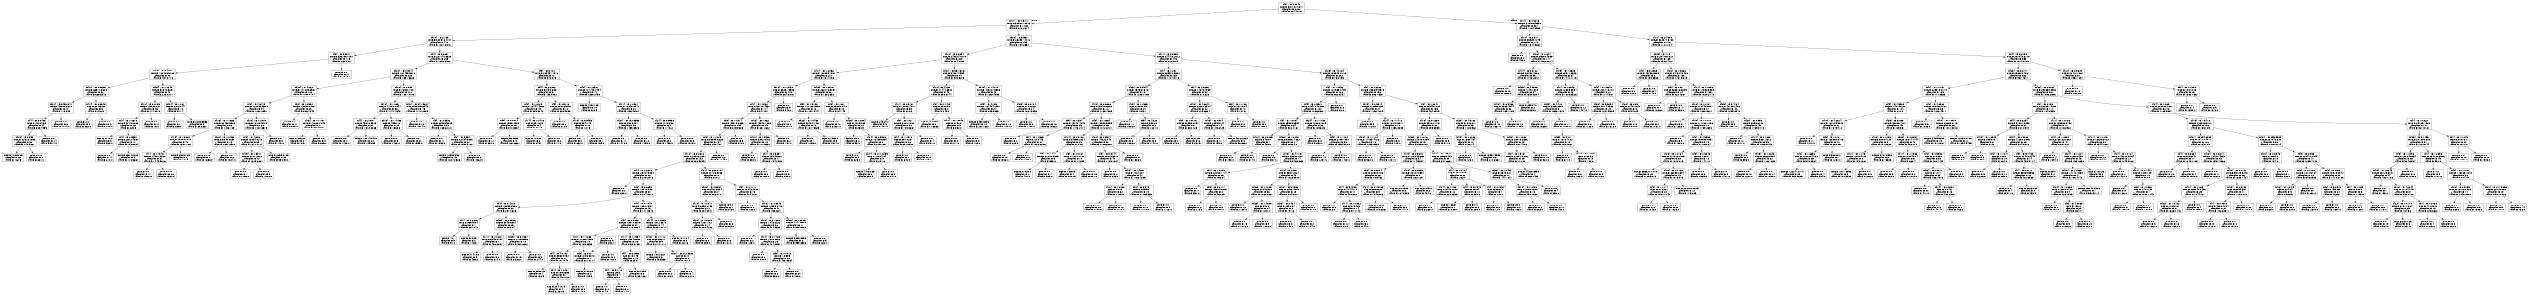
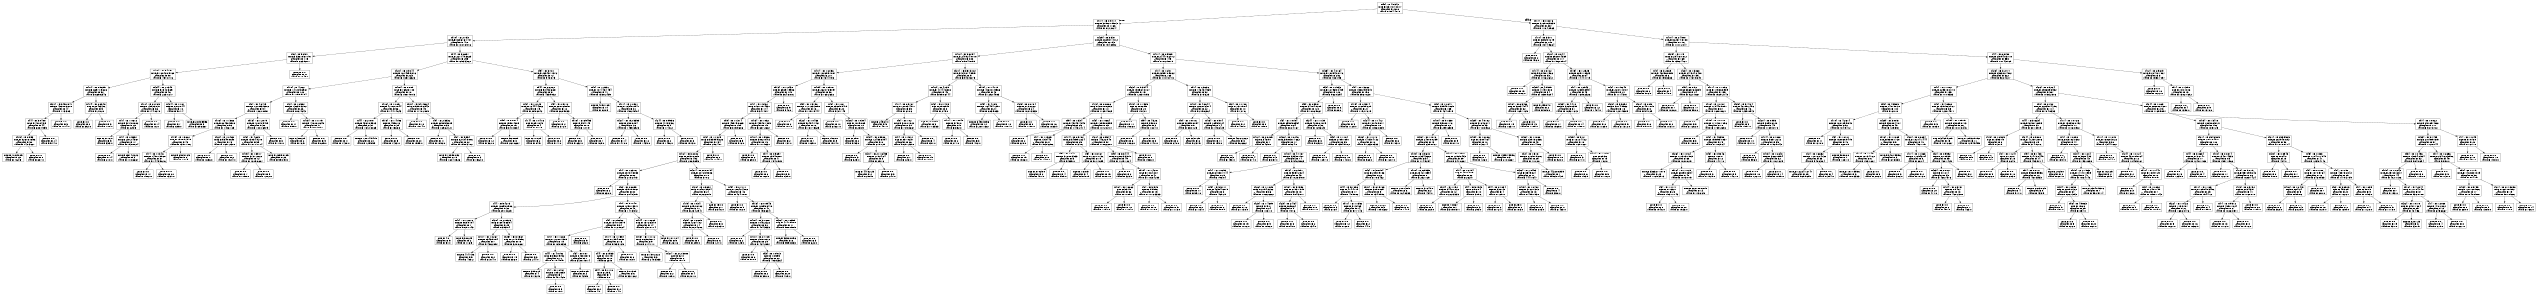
edge "mse = 0.0 samples = 5 value = 252.0" -> "mse = 0.0 samples = 6 value = 103.0": now "X[17] <= 1.1554 mse = 1594.0898 samples = 16 value = 53.3125" -> "mse = 0.0 samples = 6 value = 103.0"
node "mse = 204.1875 samples = 4 value = 26.75": removed
